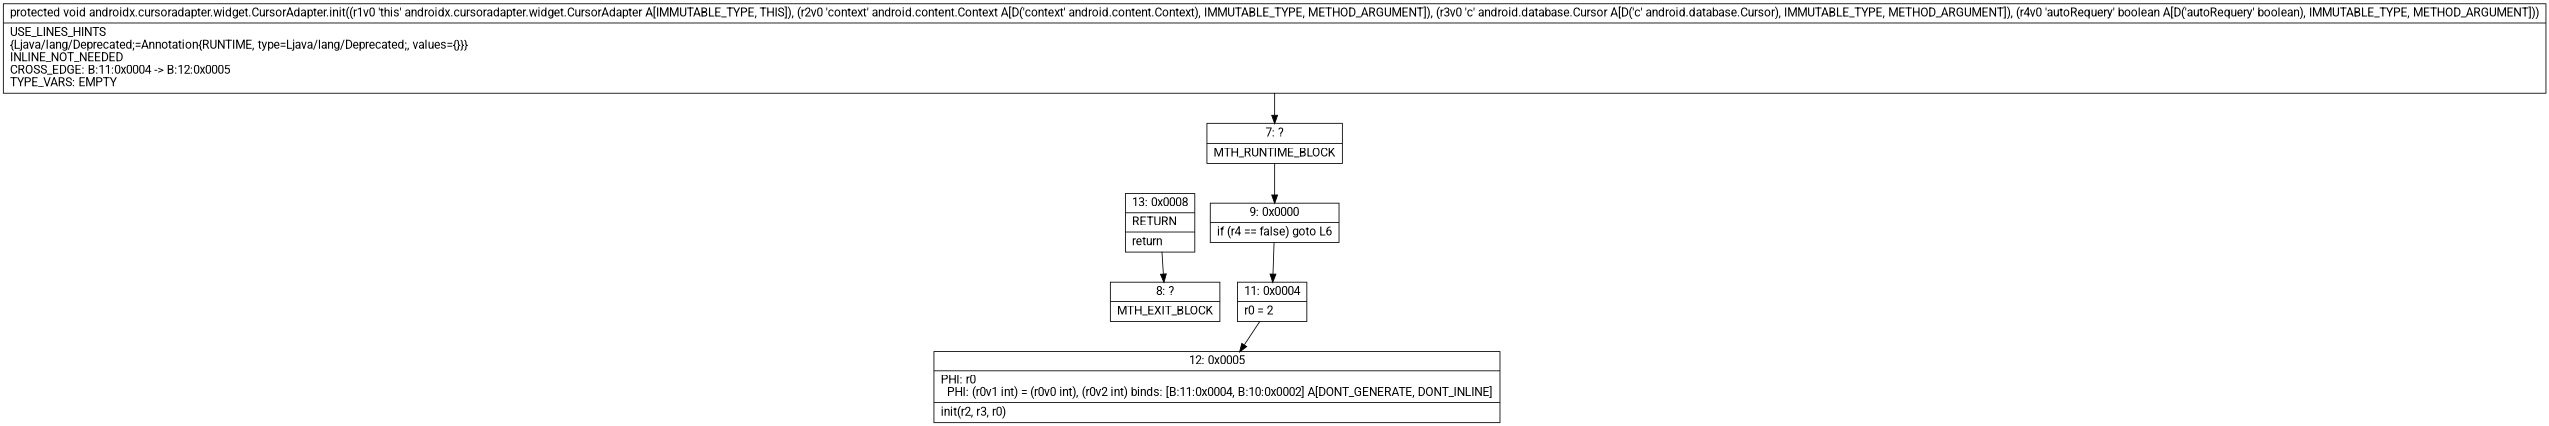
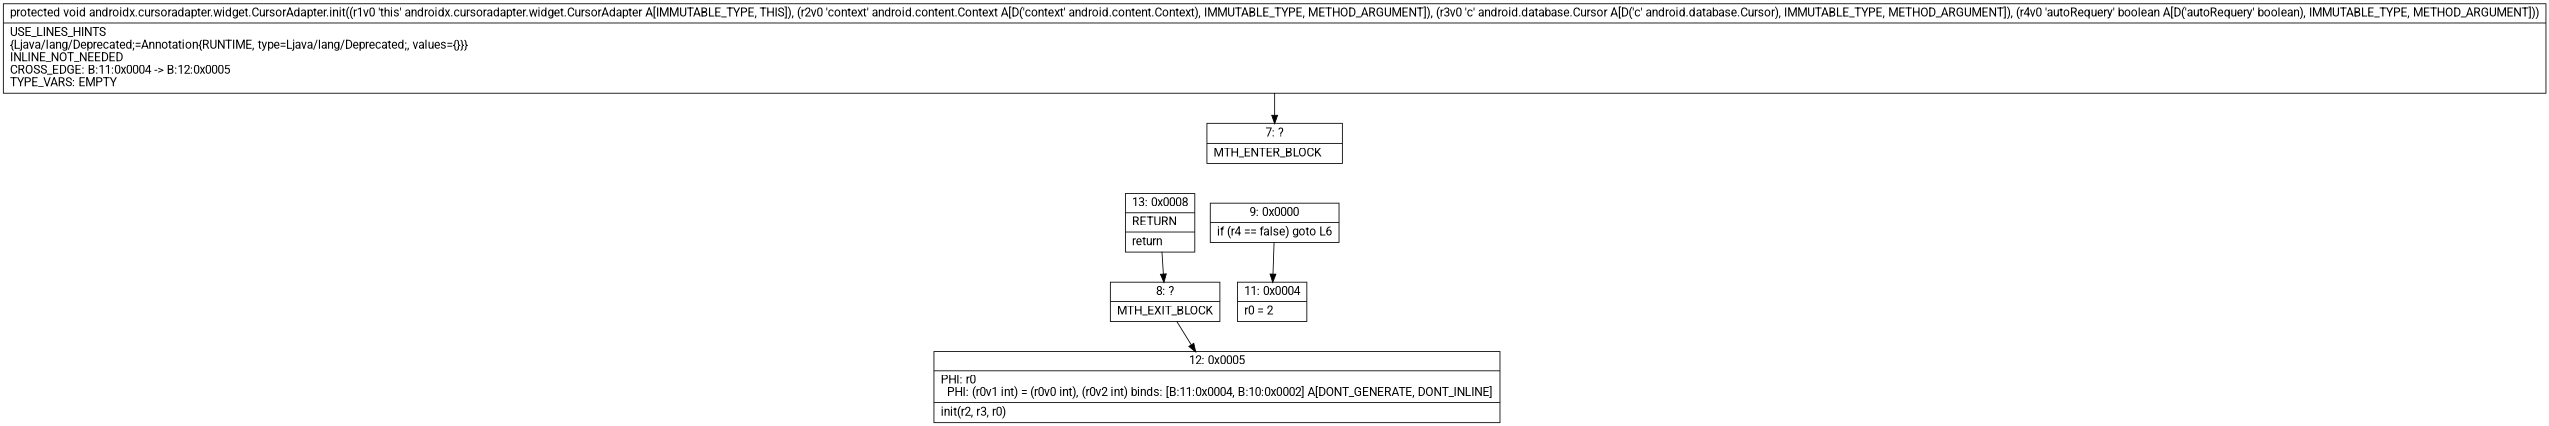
node "7: ?": text "MTH_RUNTIME_BLOCK" -> "MTH_ENTER_BLOCK"
edge "7: ?" -> "9: 0x0000": removed
edge "11: 0x0004" -> "12: 0x0005": now "8: ?" -> "12: 0x0005"
